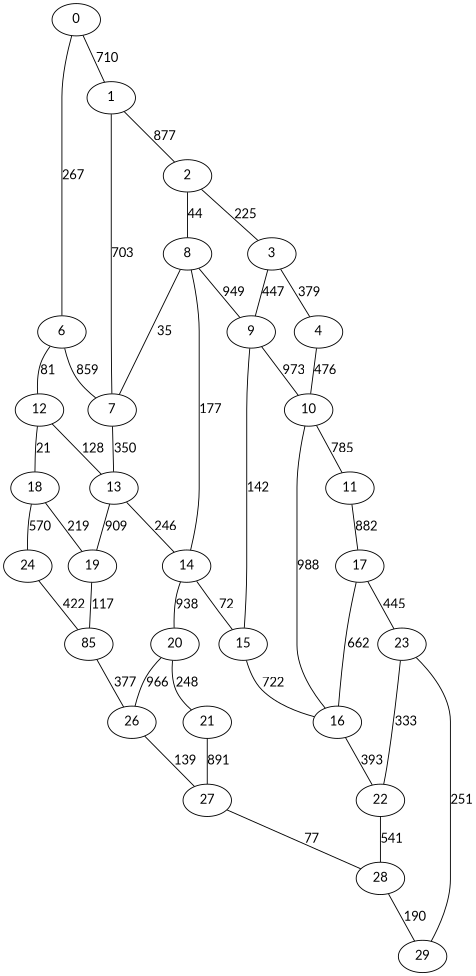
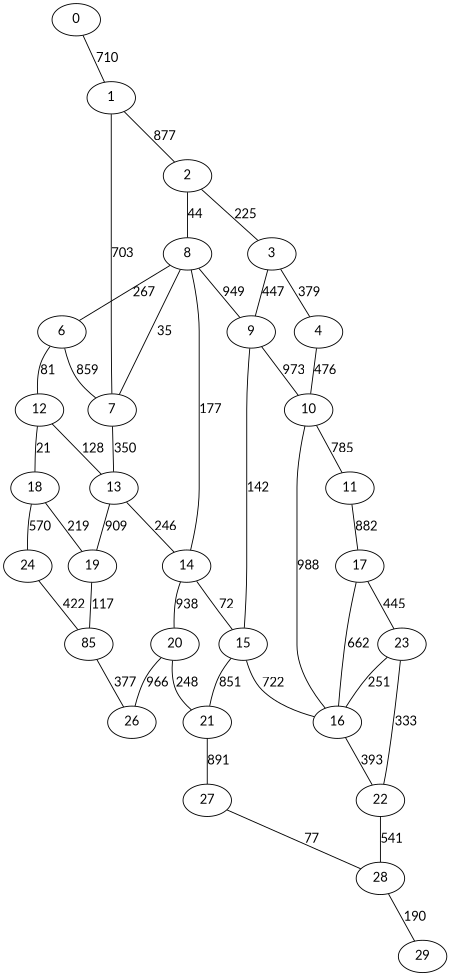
edge "0" -- "6": now "8" -- "6"
edge "15" -- "21": added, label "851"
edge "26" -- "27": removed, label "139"
edge "23" -- "29": now "23" -- "16"
